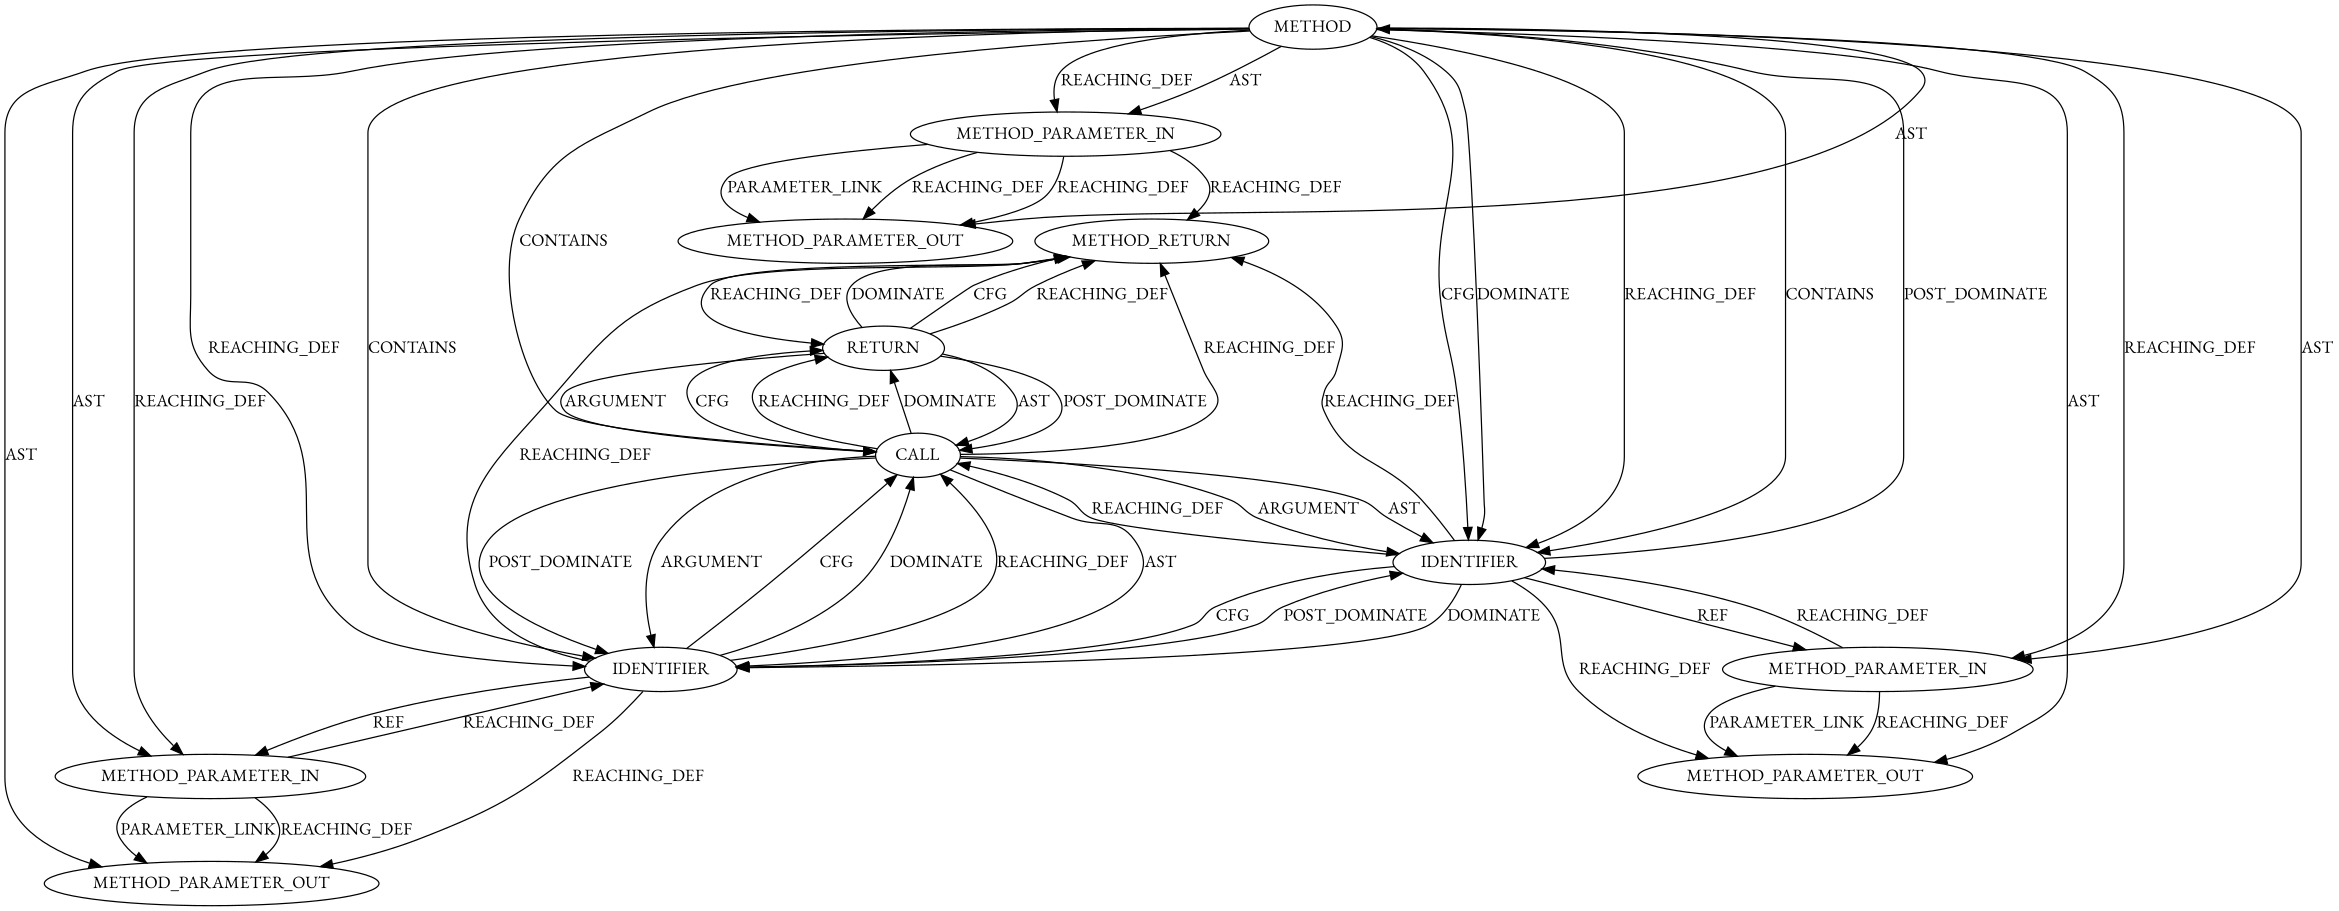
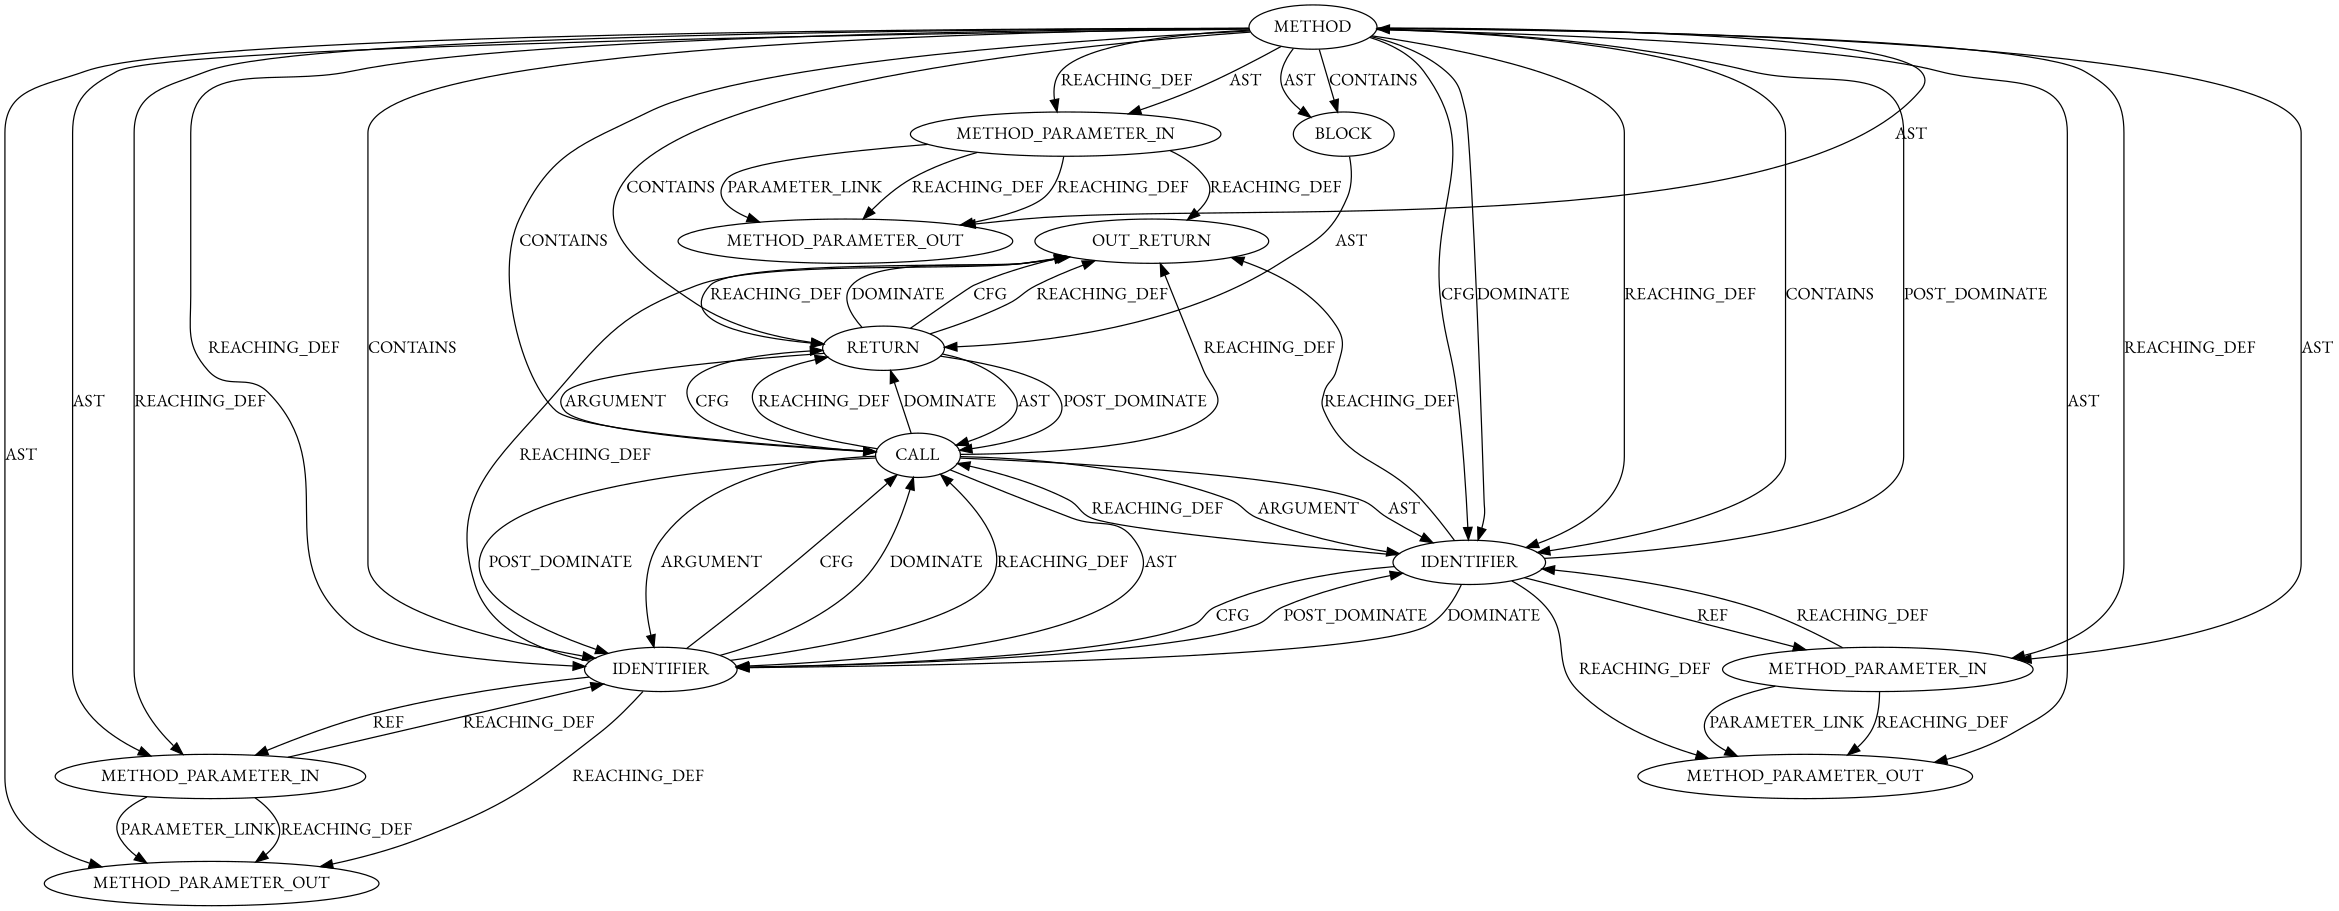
edge "METHOD" -> "RETURN": added, label "CONTAINS"
node "BLOCK": added
node "METHOD_RETURN": label "METHOD_RETURN" -> "OUT_RETURN"
